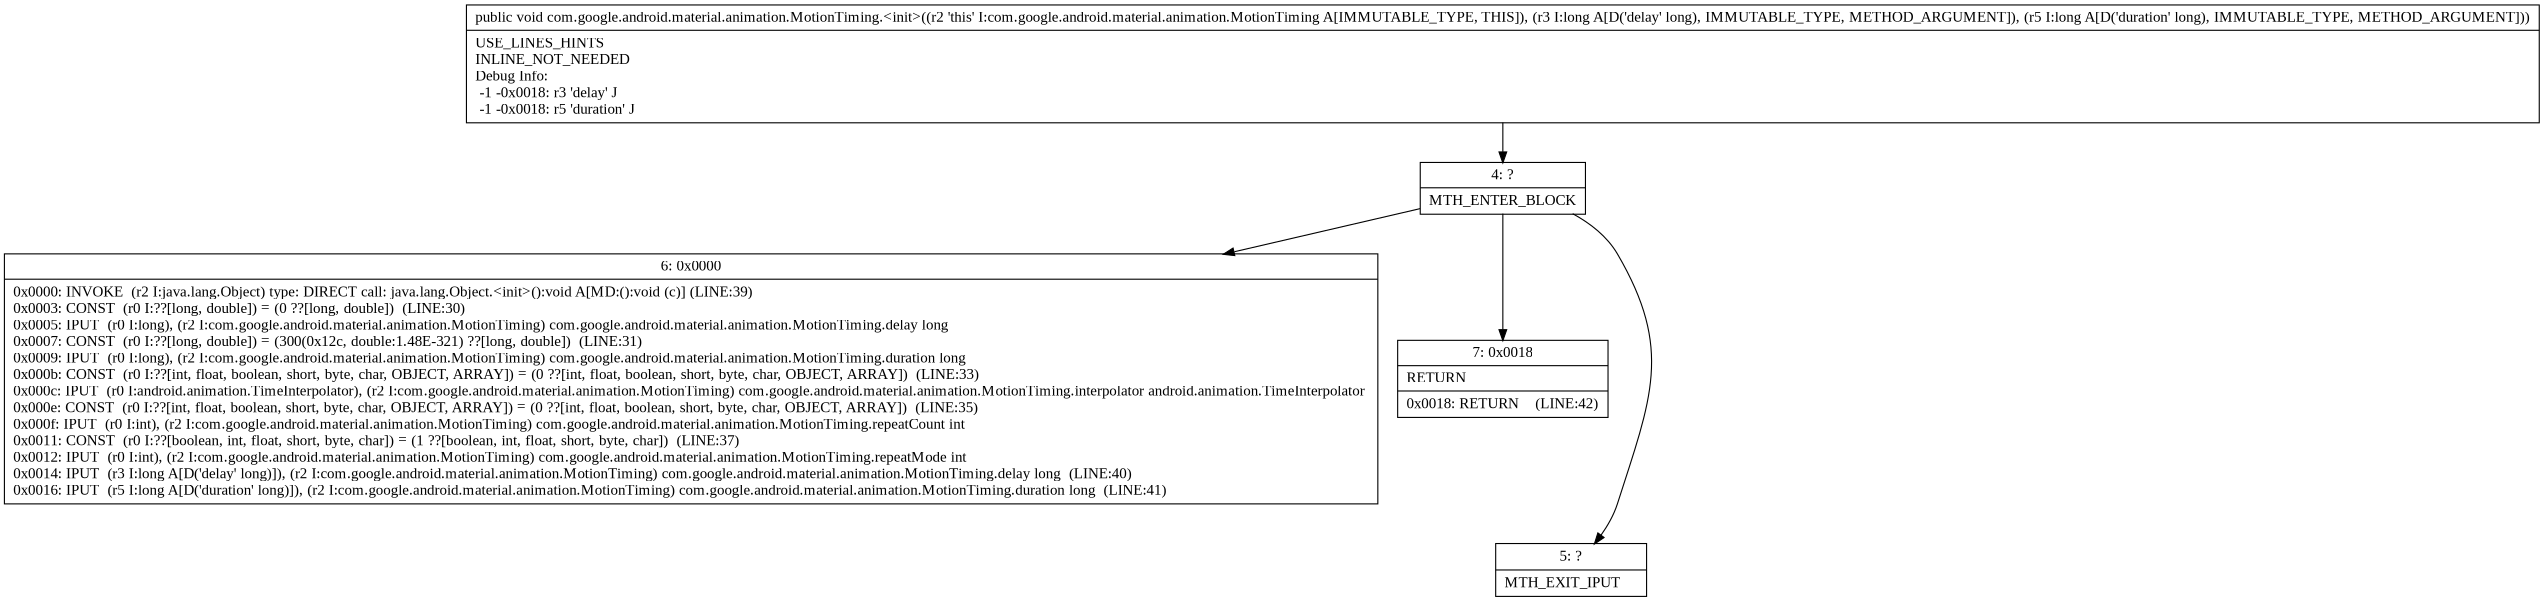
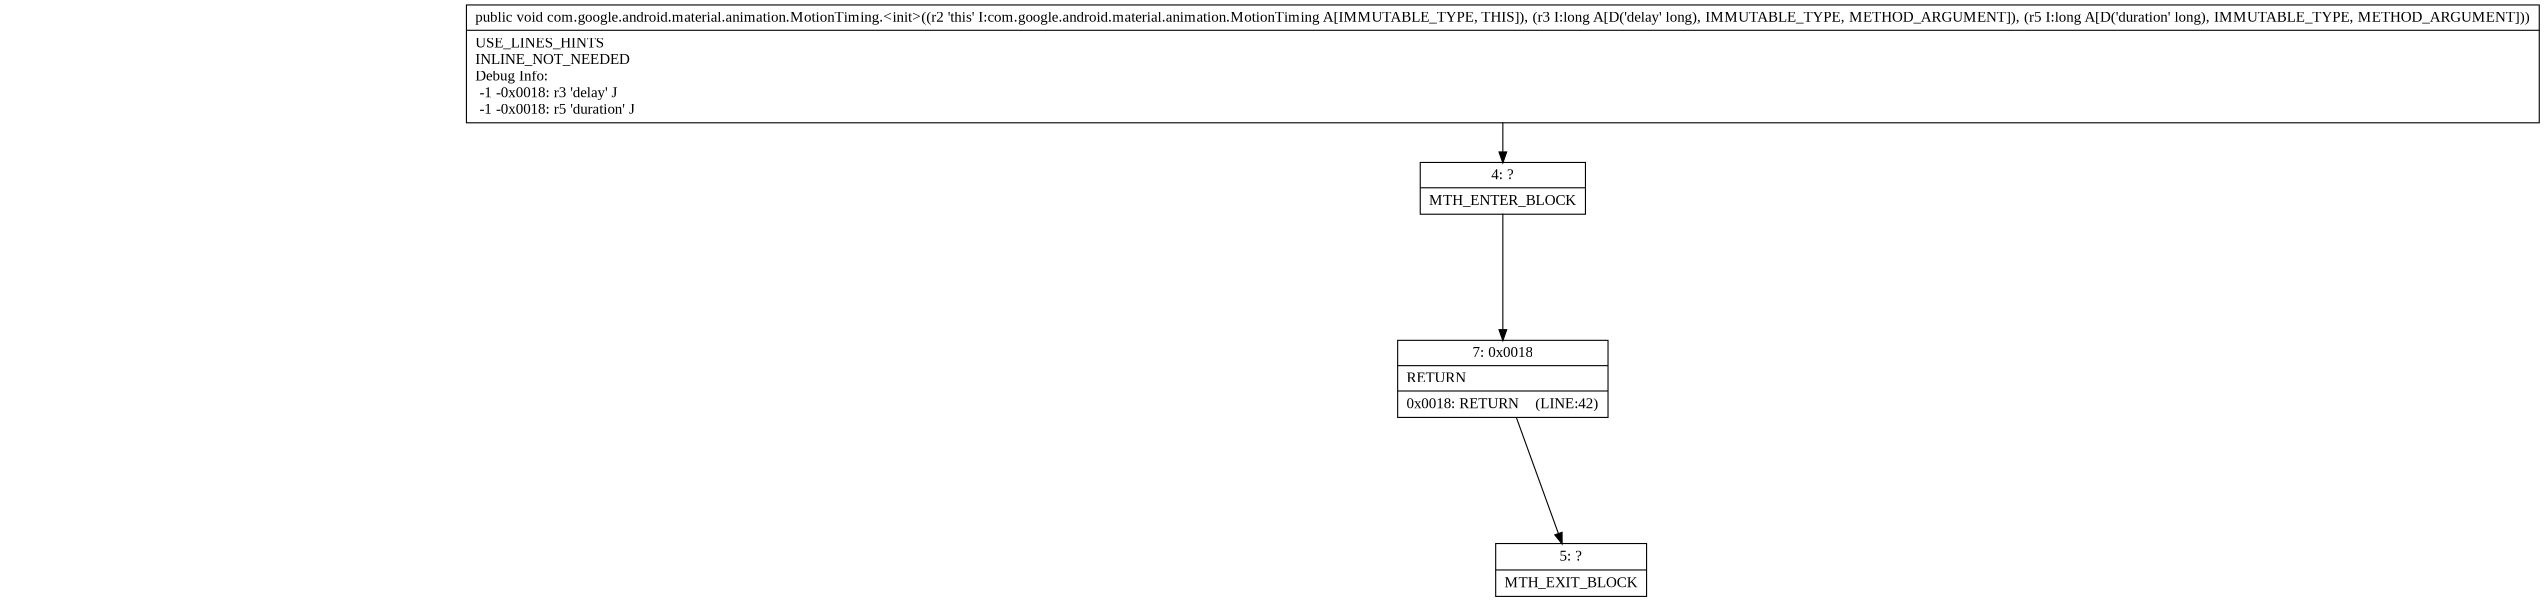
edge "4: ?" -> "5: ?": now "7: 0x0018" -> "5: ?"
node "6: 0x0000": removed
node "5: ?": text "MTH_EXIT_IPUT" -> "MTH_EXIT_BLOCK"
